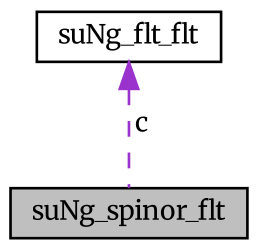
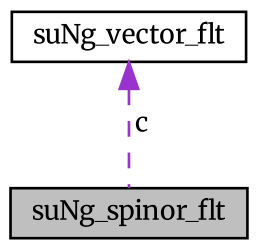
node "suNg_flt_flt": label "suNg_flt_flt" -> "suNg_vector_flt"
